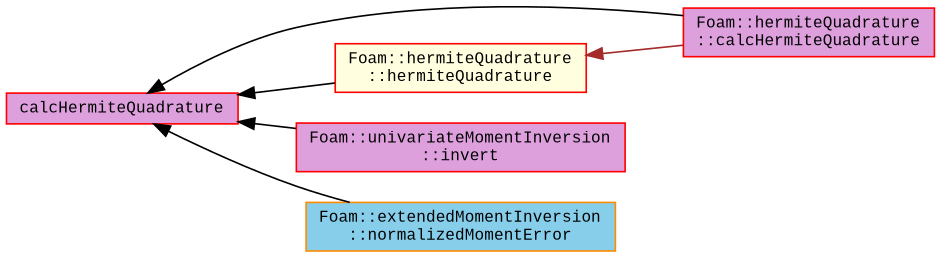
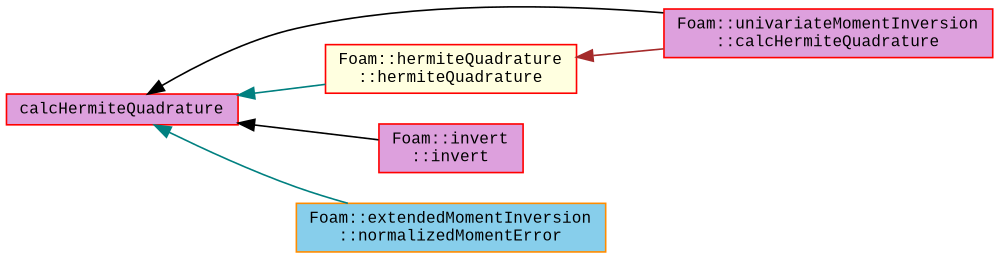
node "Foam::hermiteQuadrature ::calcHermiteQuadrature": label "Foam::hermiteQuadrature ::calcHermiteQuadrature" -> "Foam::univariateMomentInversion ::calcHermiteQuadrature"
edge "Foam::hermiteQuadrature ::hermiteQuadrature" -> "calcHermiteQuadrature": color black -> teal
node "Foam::univariateMomentInversion ::invert": label "Foam::univariateMomentInversion ::invert" -> "Foam::invert ::invert"
edge "Foam::extendedMomentInversion ::normalizedMomentError" -> "calcHermiteQuadrature": color black -> teal
